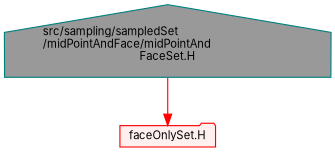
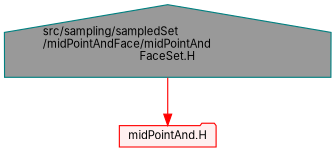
node "faceOnlySet.H": label "faceOnlySet.H" -> "midPointAnd.H"
